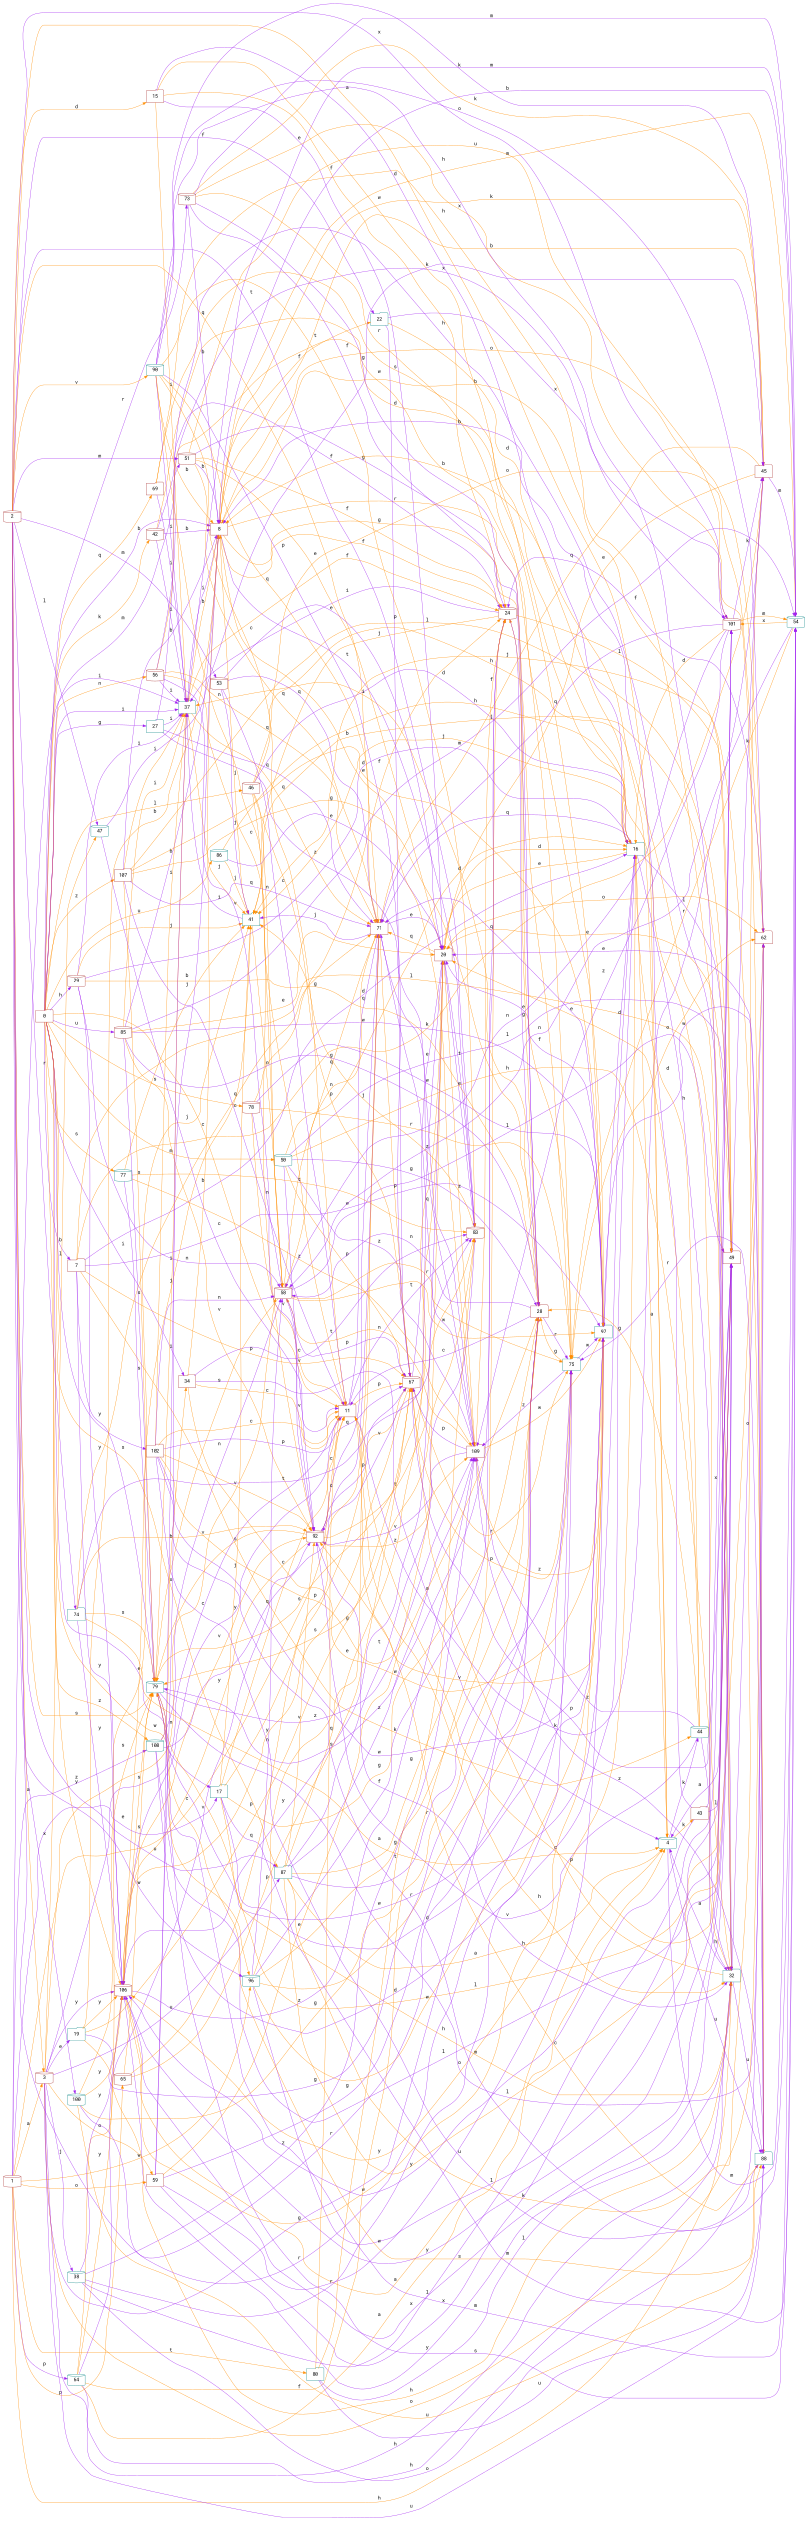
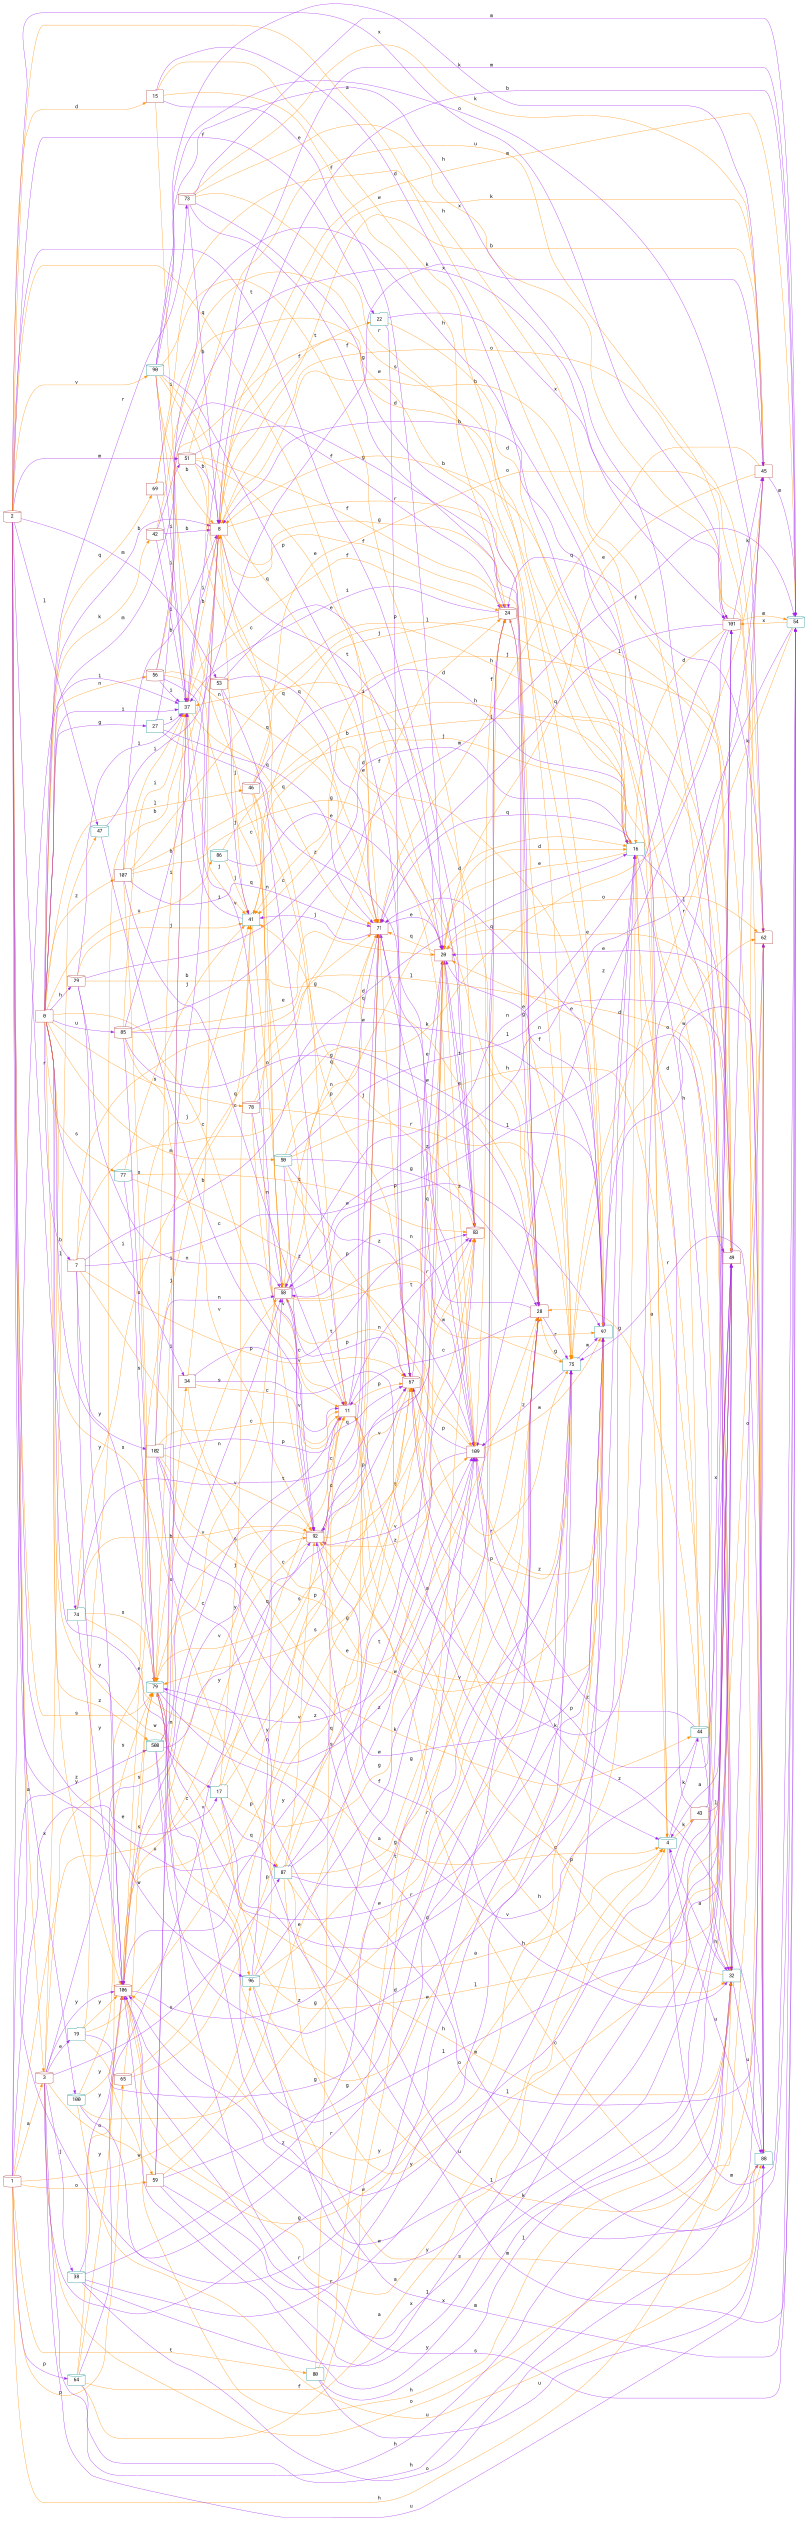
node "108": label "108" -> "508"
